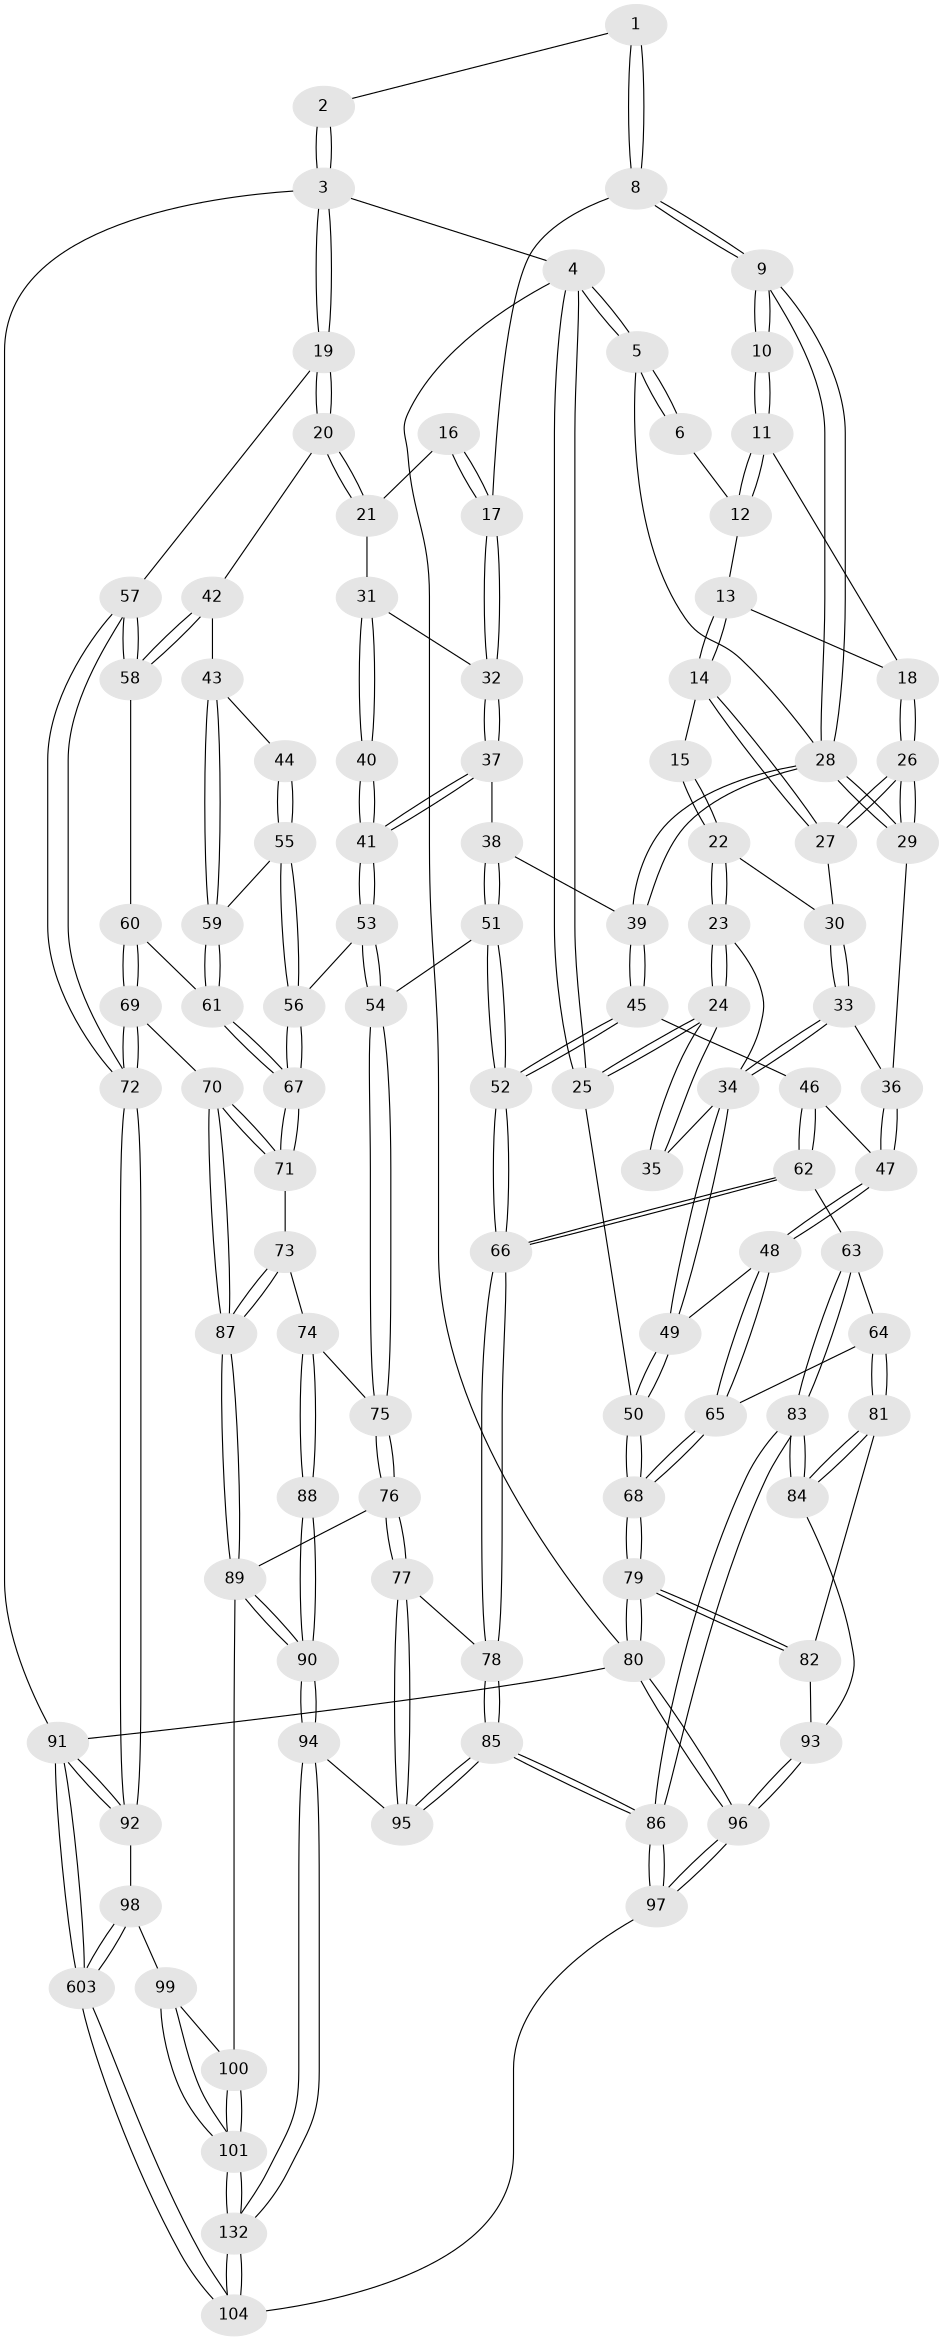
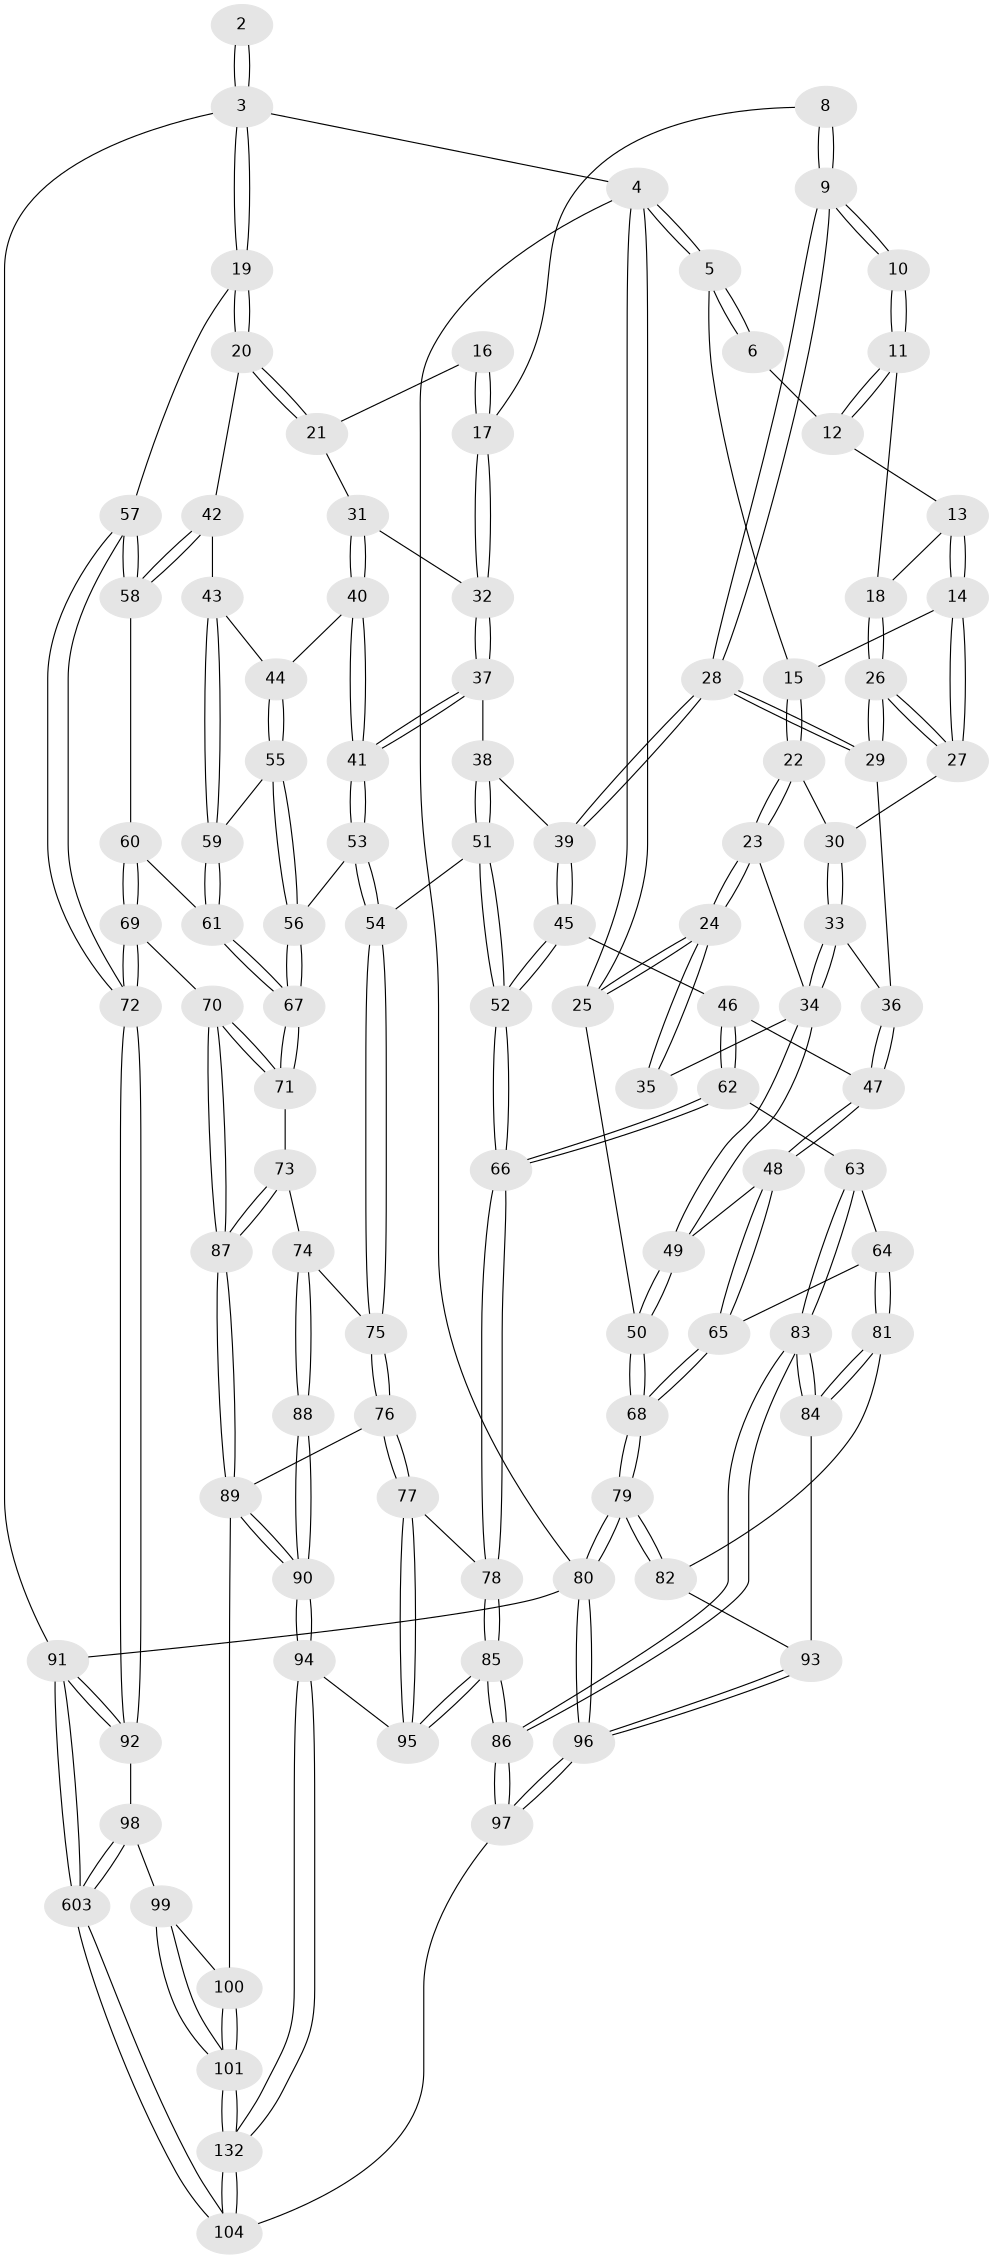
node "1": removed
edge "5" -- "28": now "5" -- "15"
edge "40" -- "44": added
